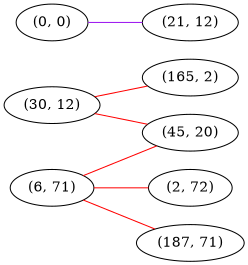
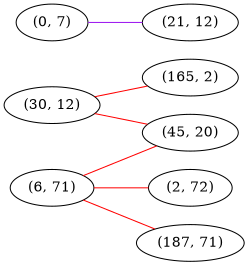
node "(0, 0)": label "(0, 0)" -> "(0, 7)"
